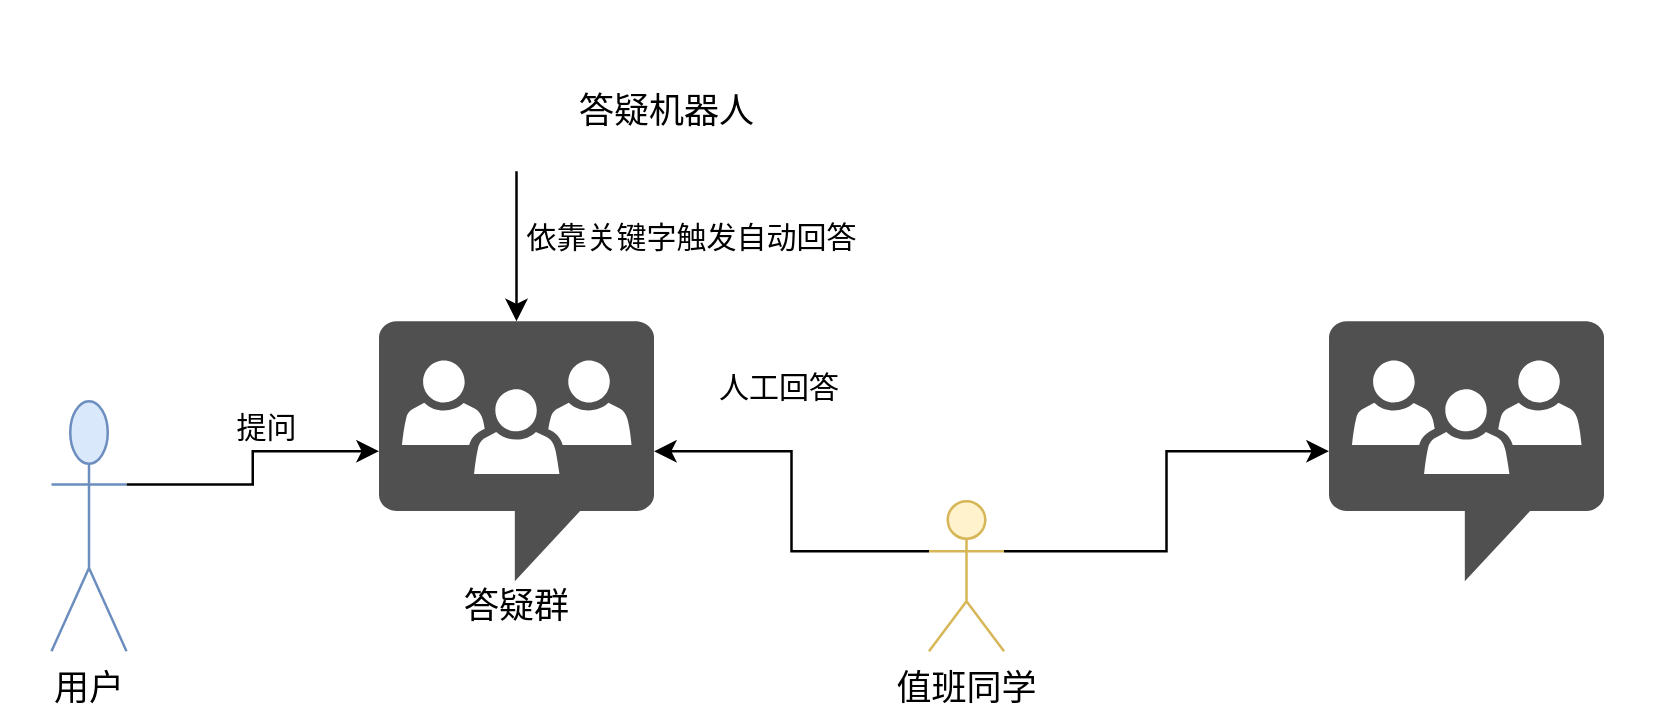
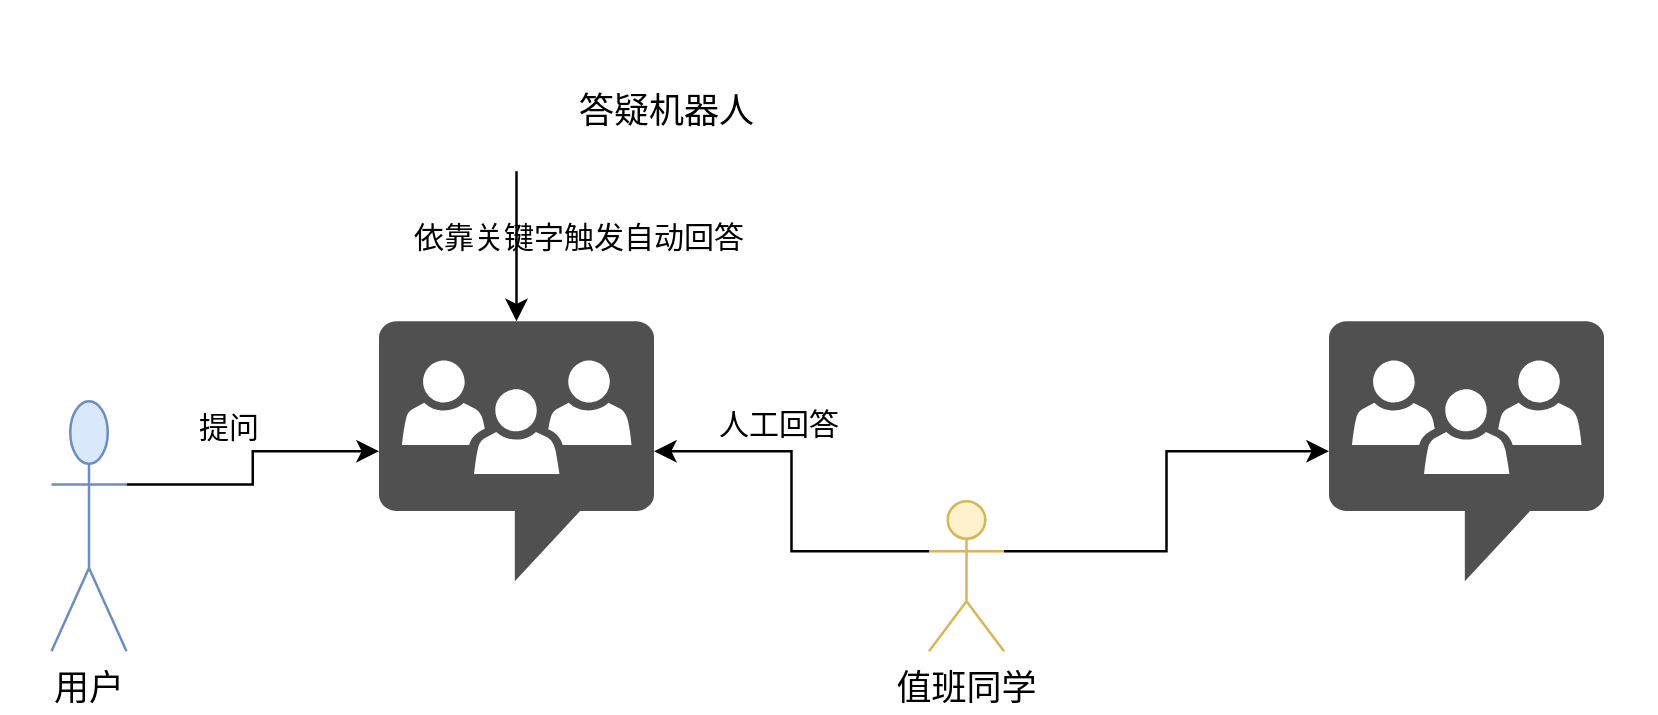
node "依靠关键字触发自动回答": moved (691, 239) -> (579, 239)
node "人工回答": moved (779, 389) -> (779, 426)
node "提问": moved (266, 426) -> (229, 426)
node "答疑群": removed
